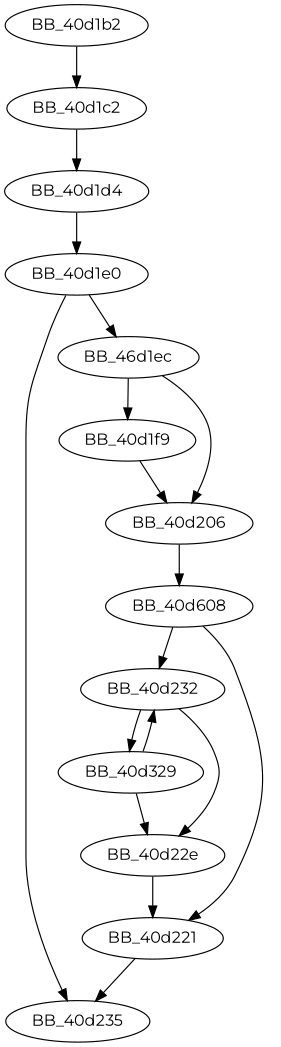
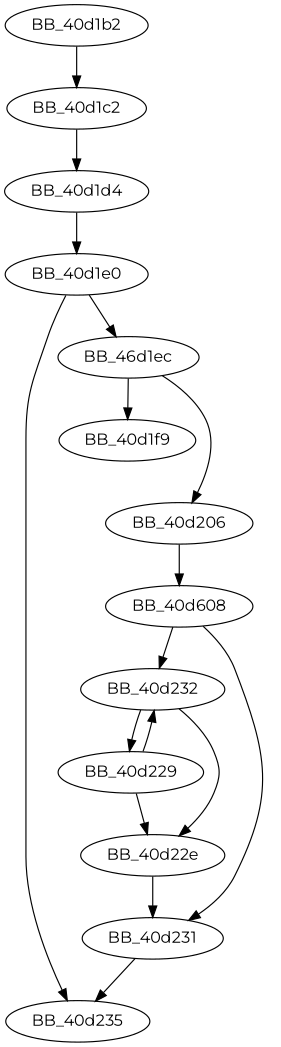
edge "BB_40d1f9" -> "BB_40d206": removed
node "BB_40d329": label "BB_40d329" -> "BB_40d229"
node "BB_40d221": label "BB_40d221" -> "BB_40d231"
